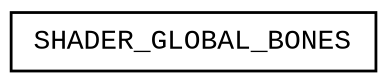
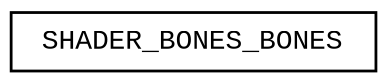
node "SHADER_GLOBAL_BONES": label "SHADER_GLOBAL_BONES" -> "SHADER_BONES_BONES"
